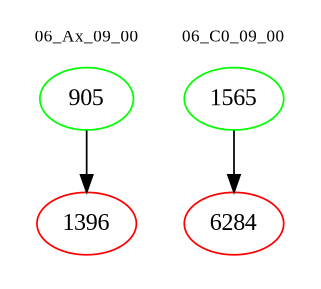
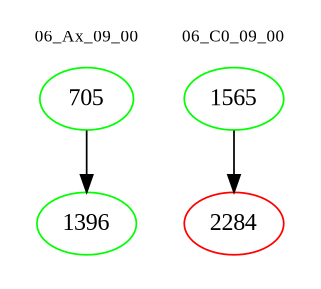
node "905": label "905" -> "705"
node "1396": color red -> green
node "6284": label "6284" -> "2284"
